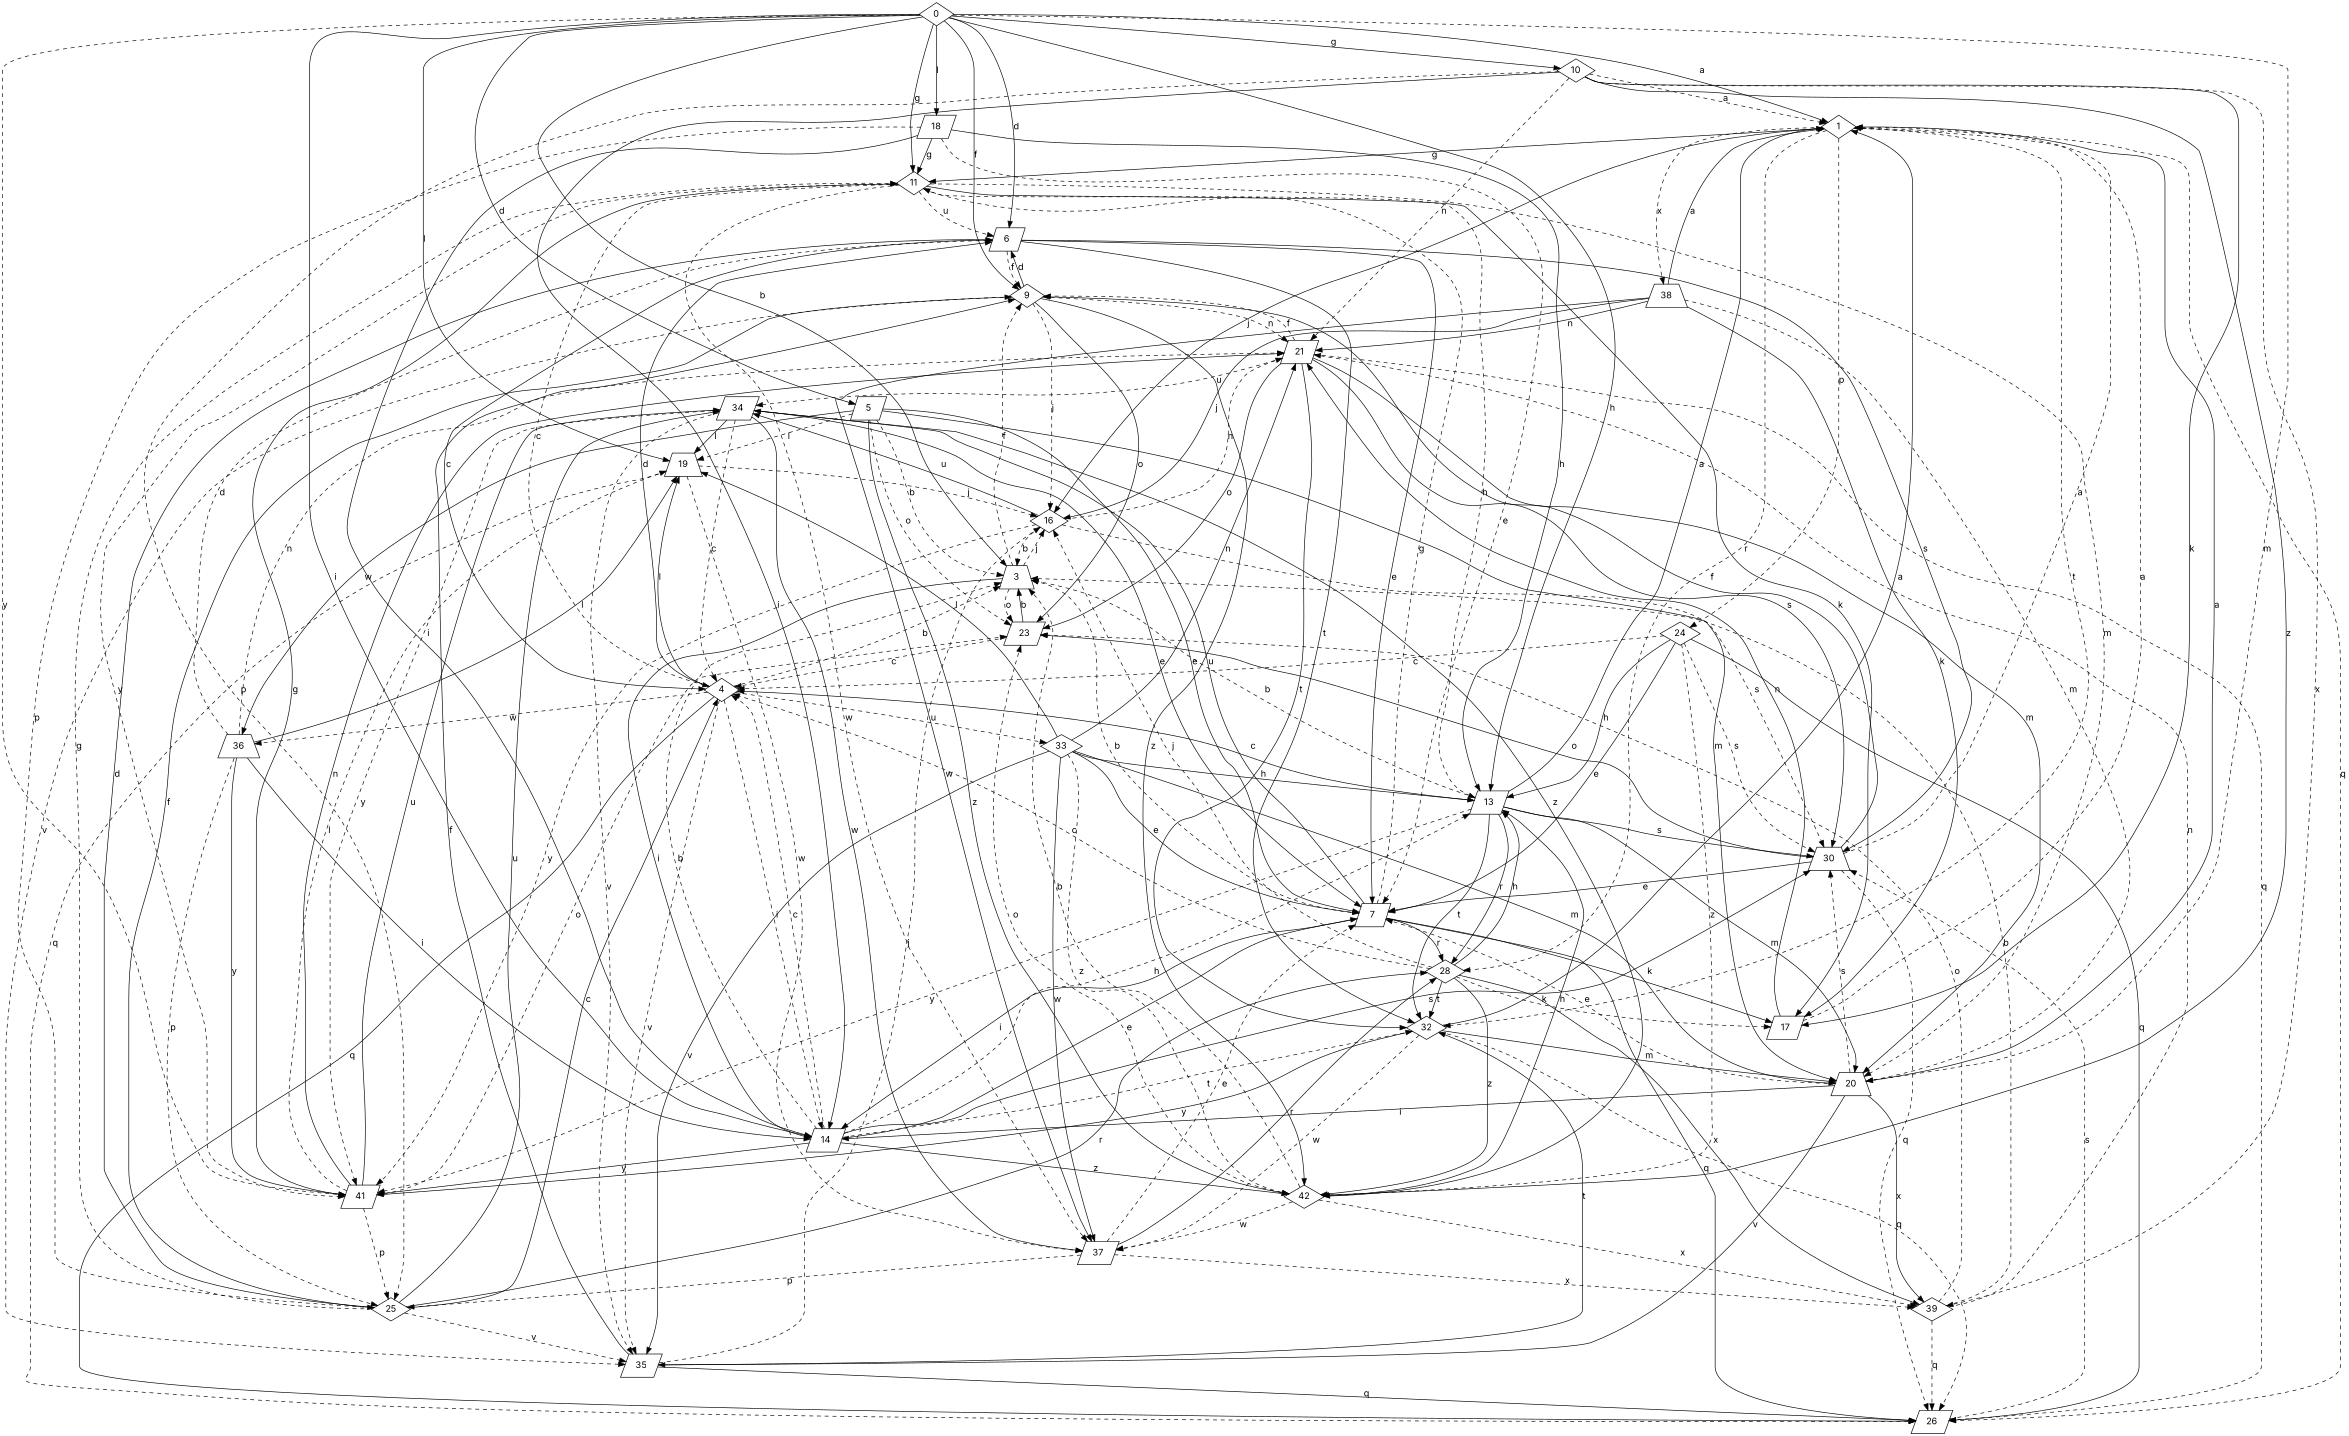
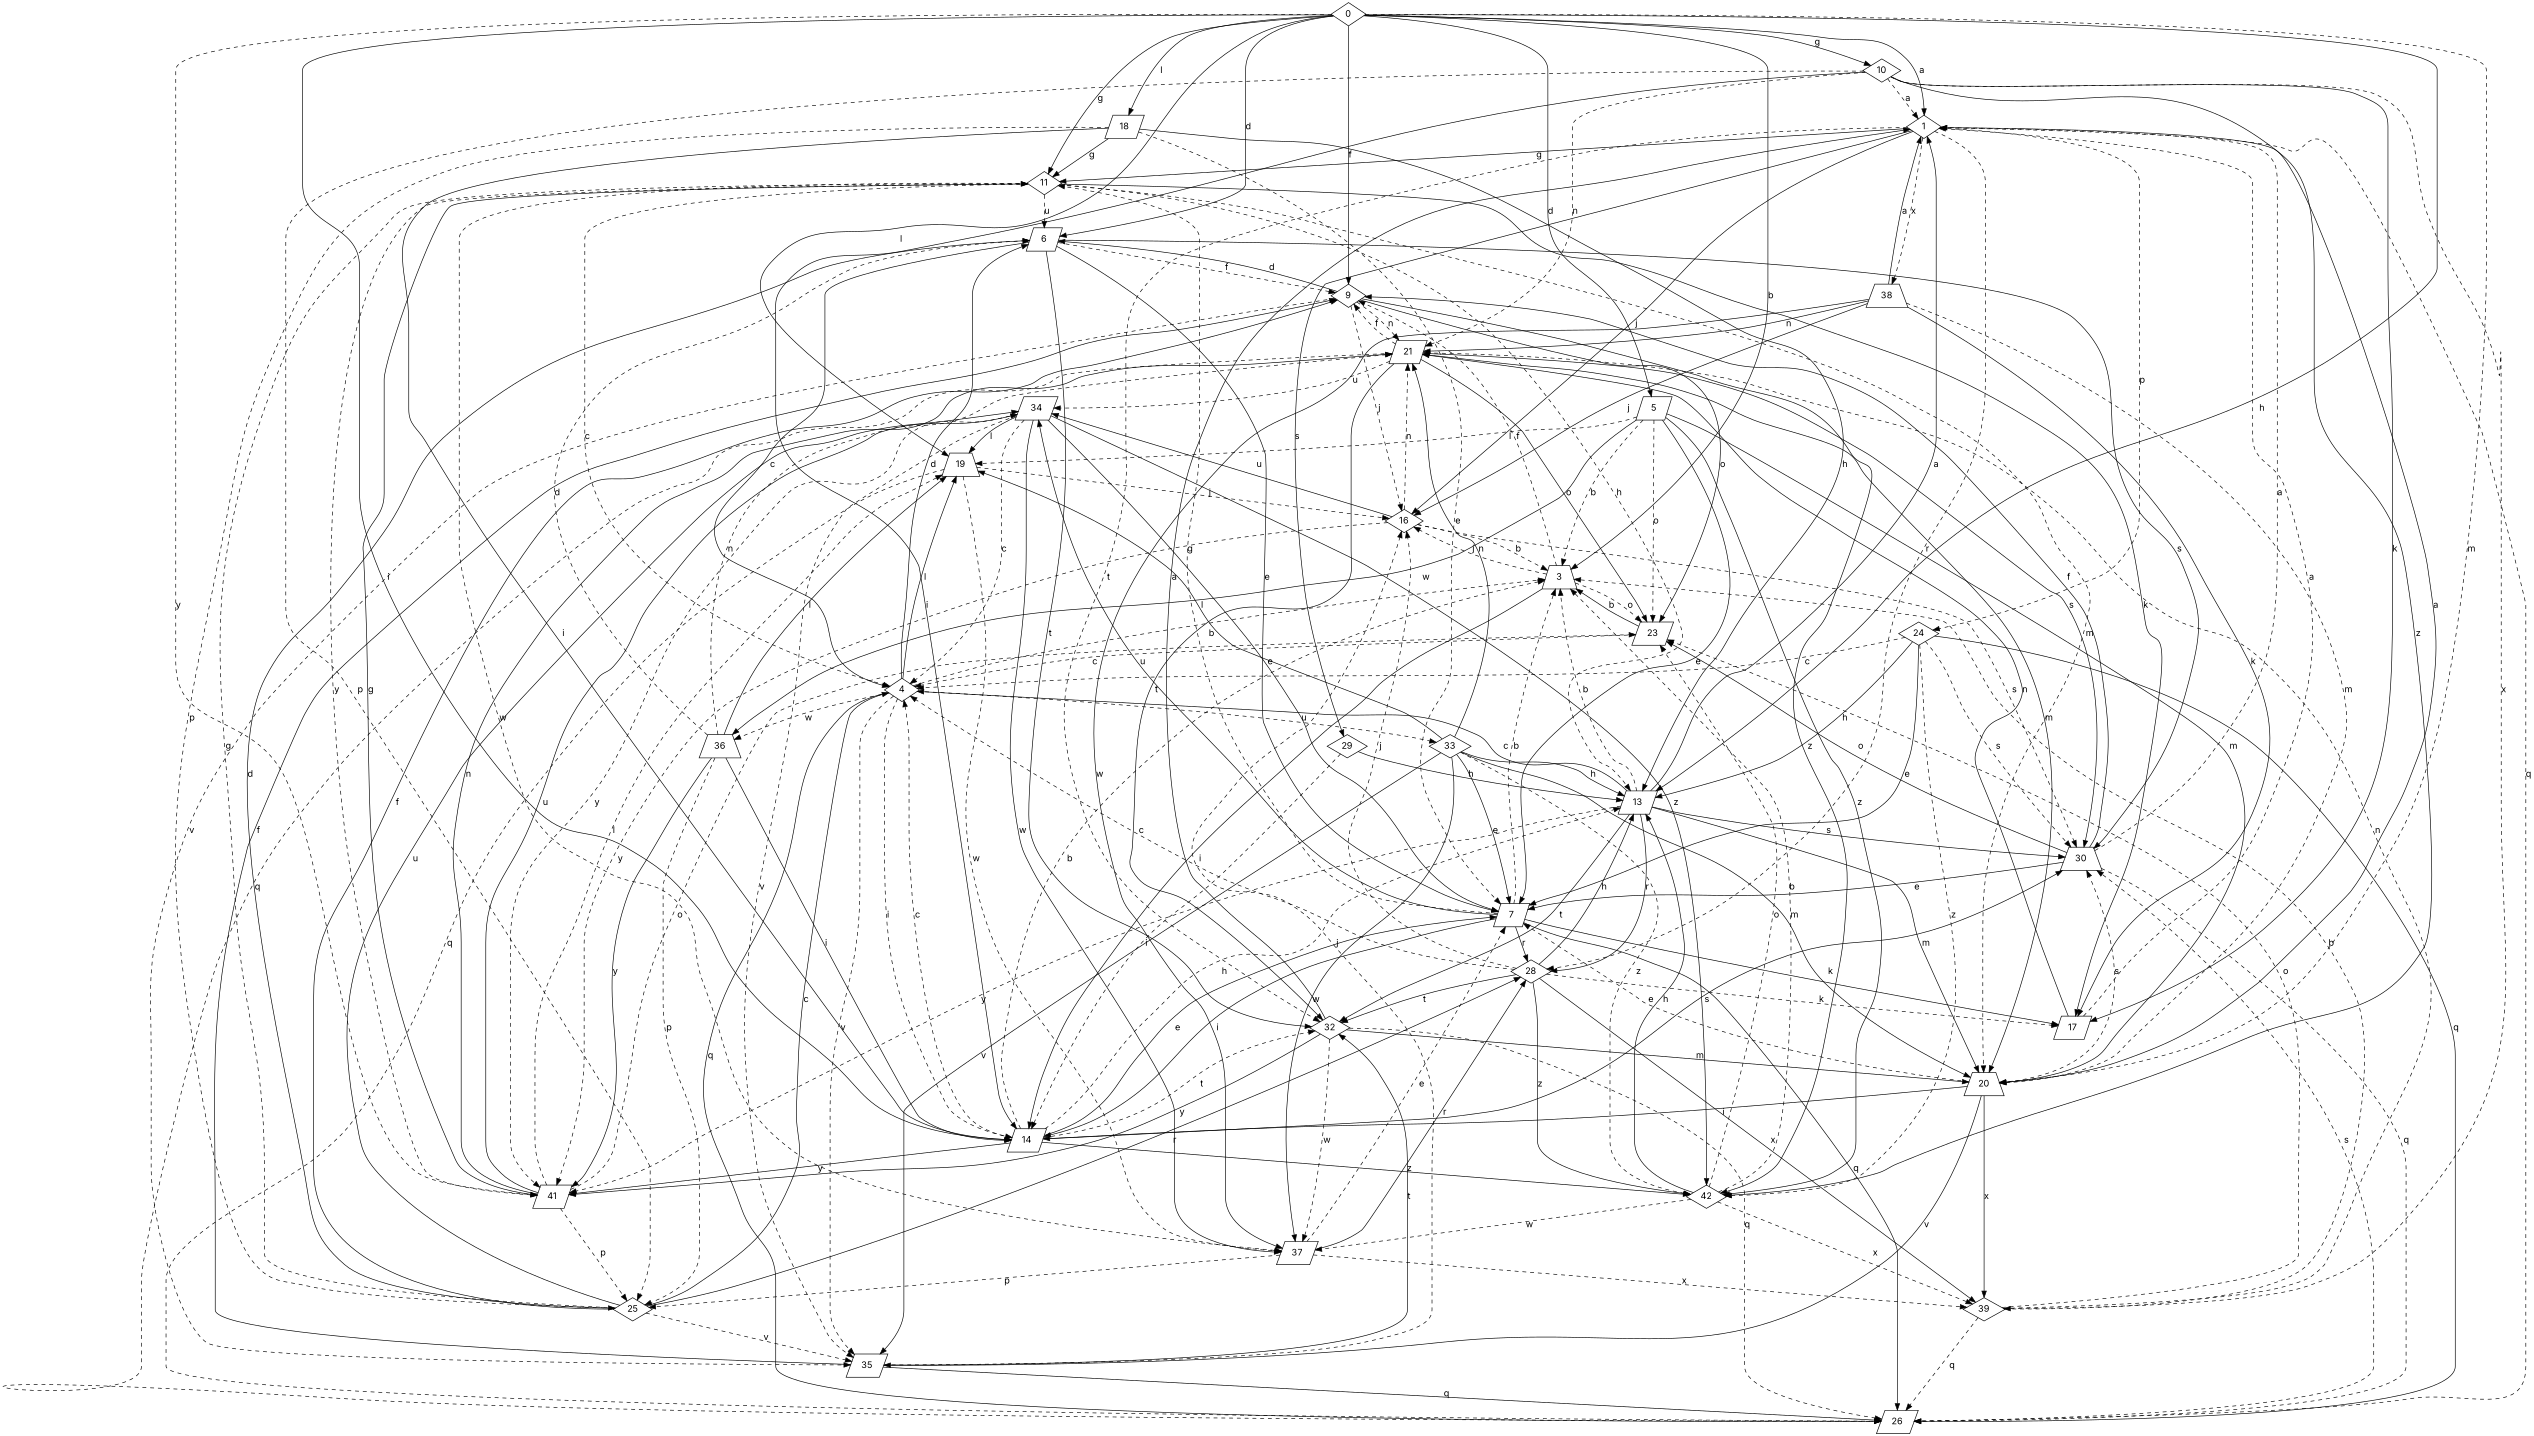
node "29": added
